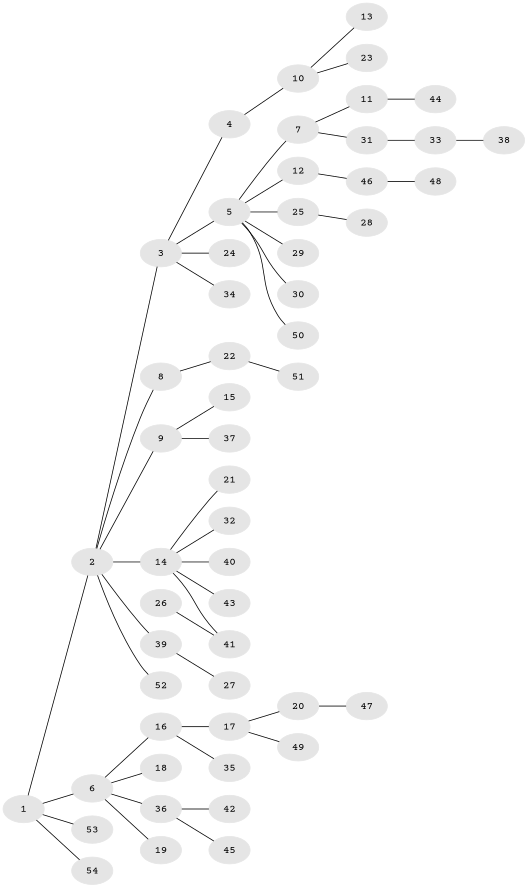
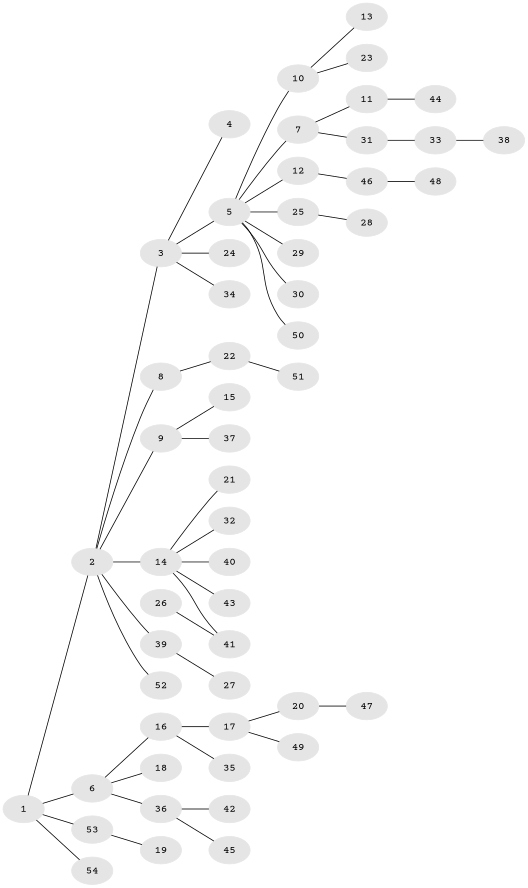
edge "10" -- "4": now "10" -- "5"
edge "6" -- "19": now "53" -- "19"
